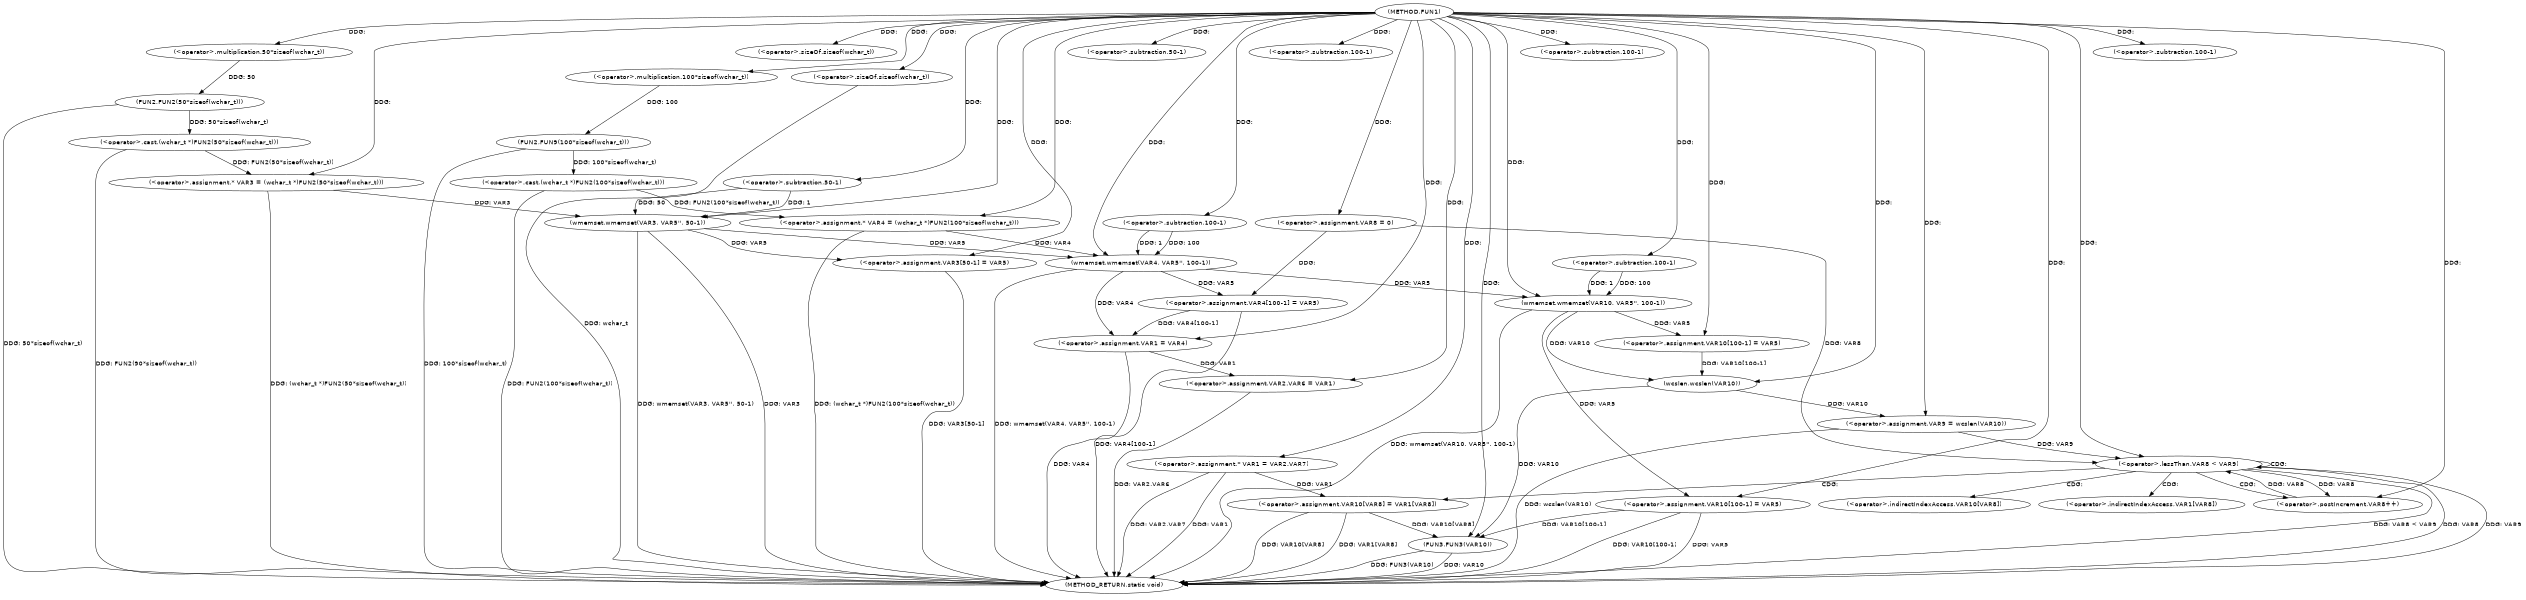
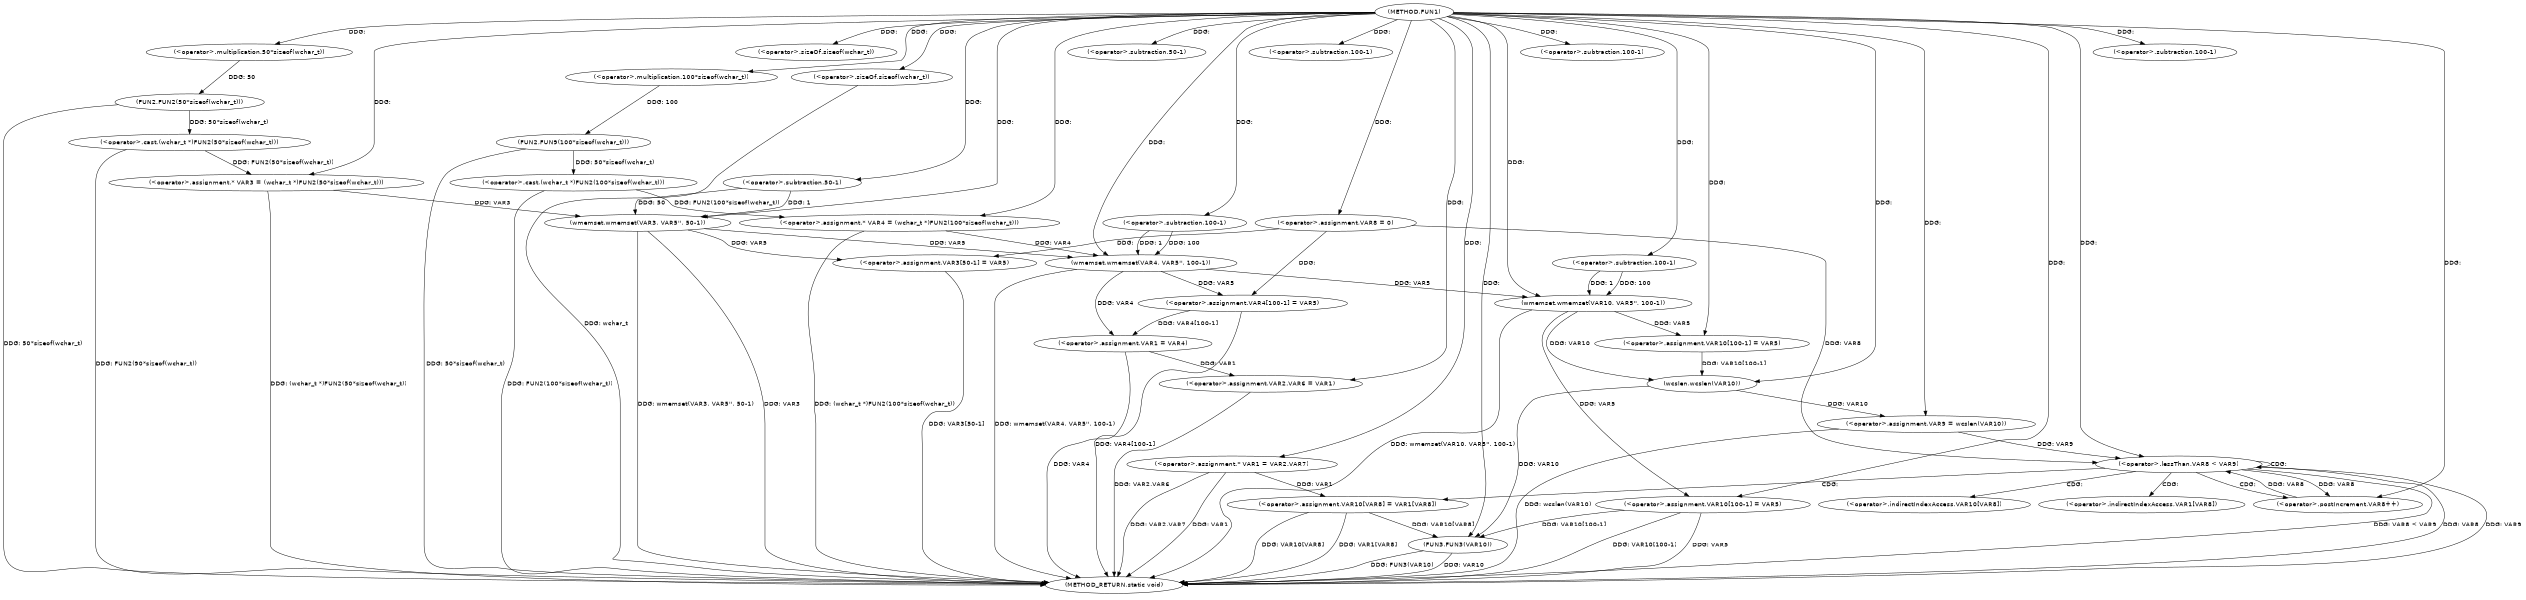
edge "(METHOD,FUN1)" -> "(<operator>.assignment,VAR3[50-1] = VAR5)": now "(<operator>.assignment,VAR8 = 0)" -> "(<operator>.assignment,VAR3[50-1] = VAR5)"
edge "(FUN2,FUN9(100*sizeof(wchar_t)))" -> "(<operator>.cast,(wchar_t *)FUN2(100*sizeof(wchar_t)))": label "DDG: 100*sizeof(wchar_t)" -> "DDG: 50*sizeof(wchar_t)"
edge "(METHOD,FUN1)" -> "(<operator>.assignment,VAR1 = VAR4)": removed, label "DDG:"
edge "(FUN2,FUN9(100*sizeof(wchar_t)))" -> "(METHOD_RETURN,static void)": label "DDG: 100*sizeof(wchar_t)" -> "DDG: 50*sizeof(wchar_t)"
